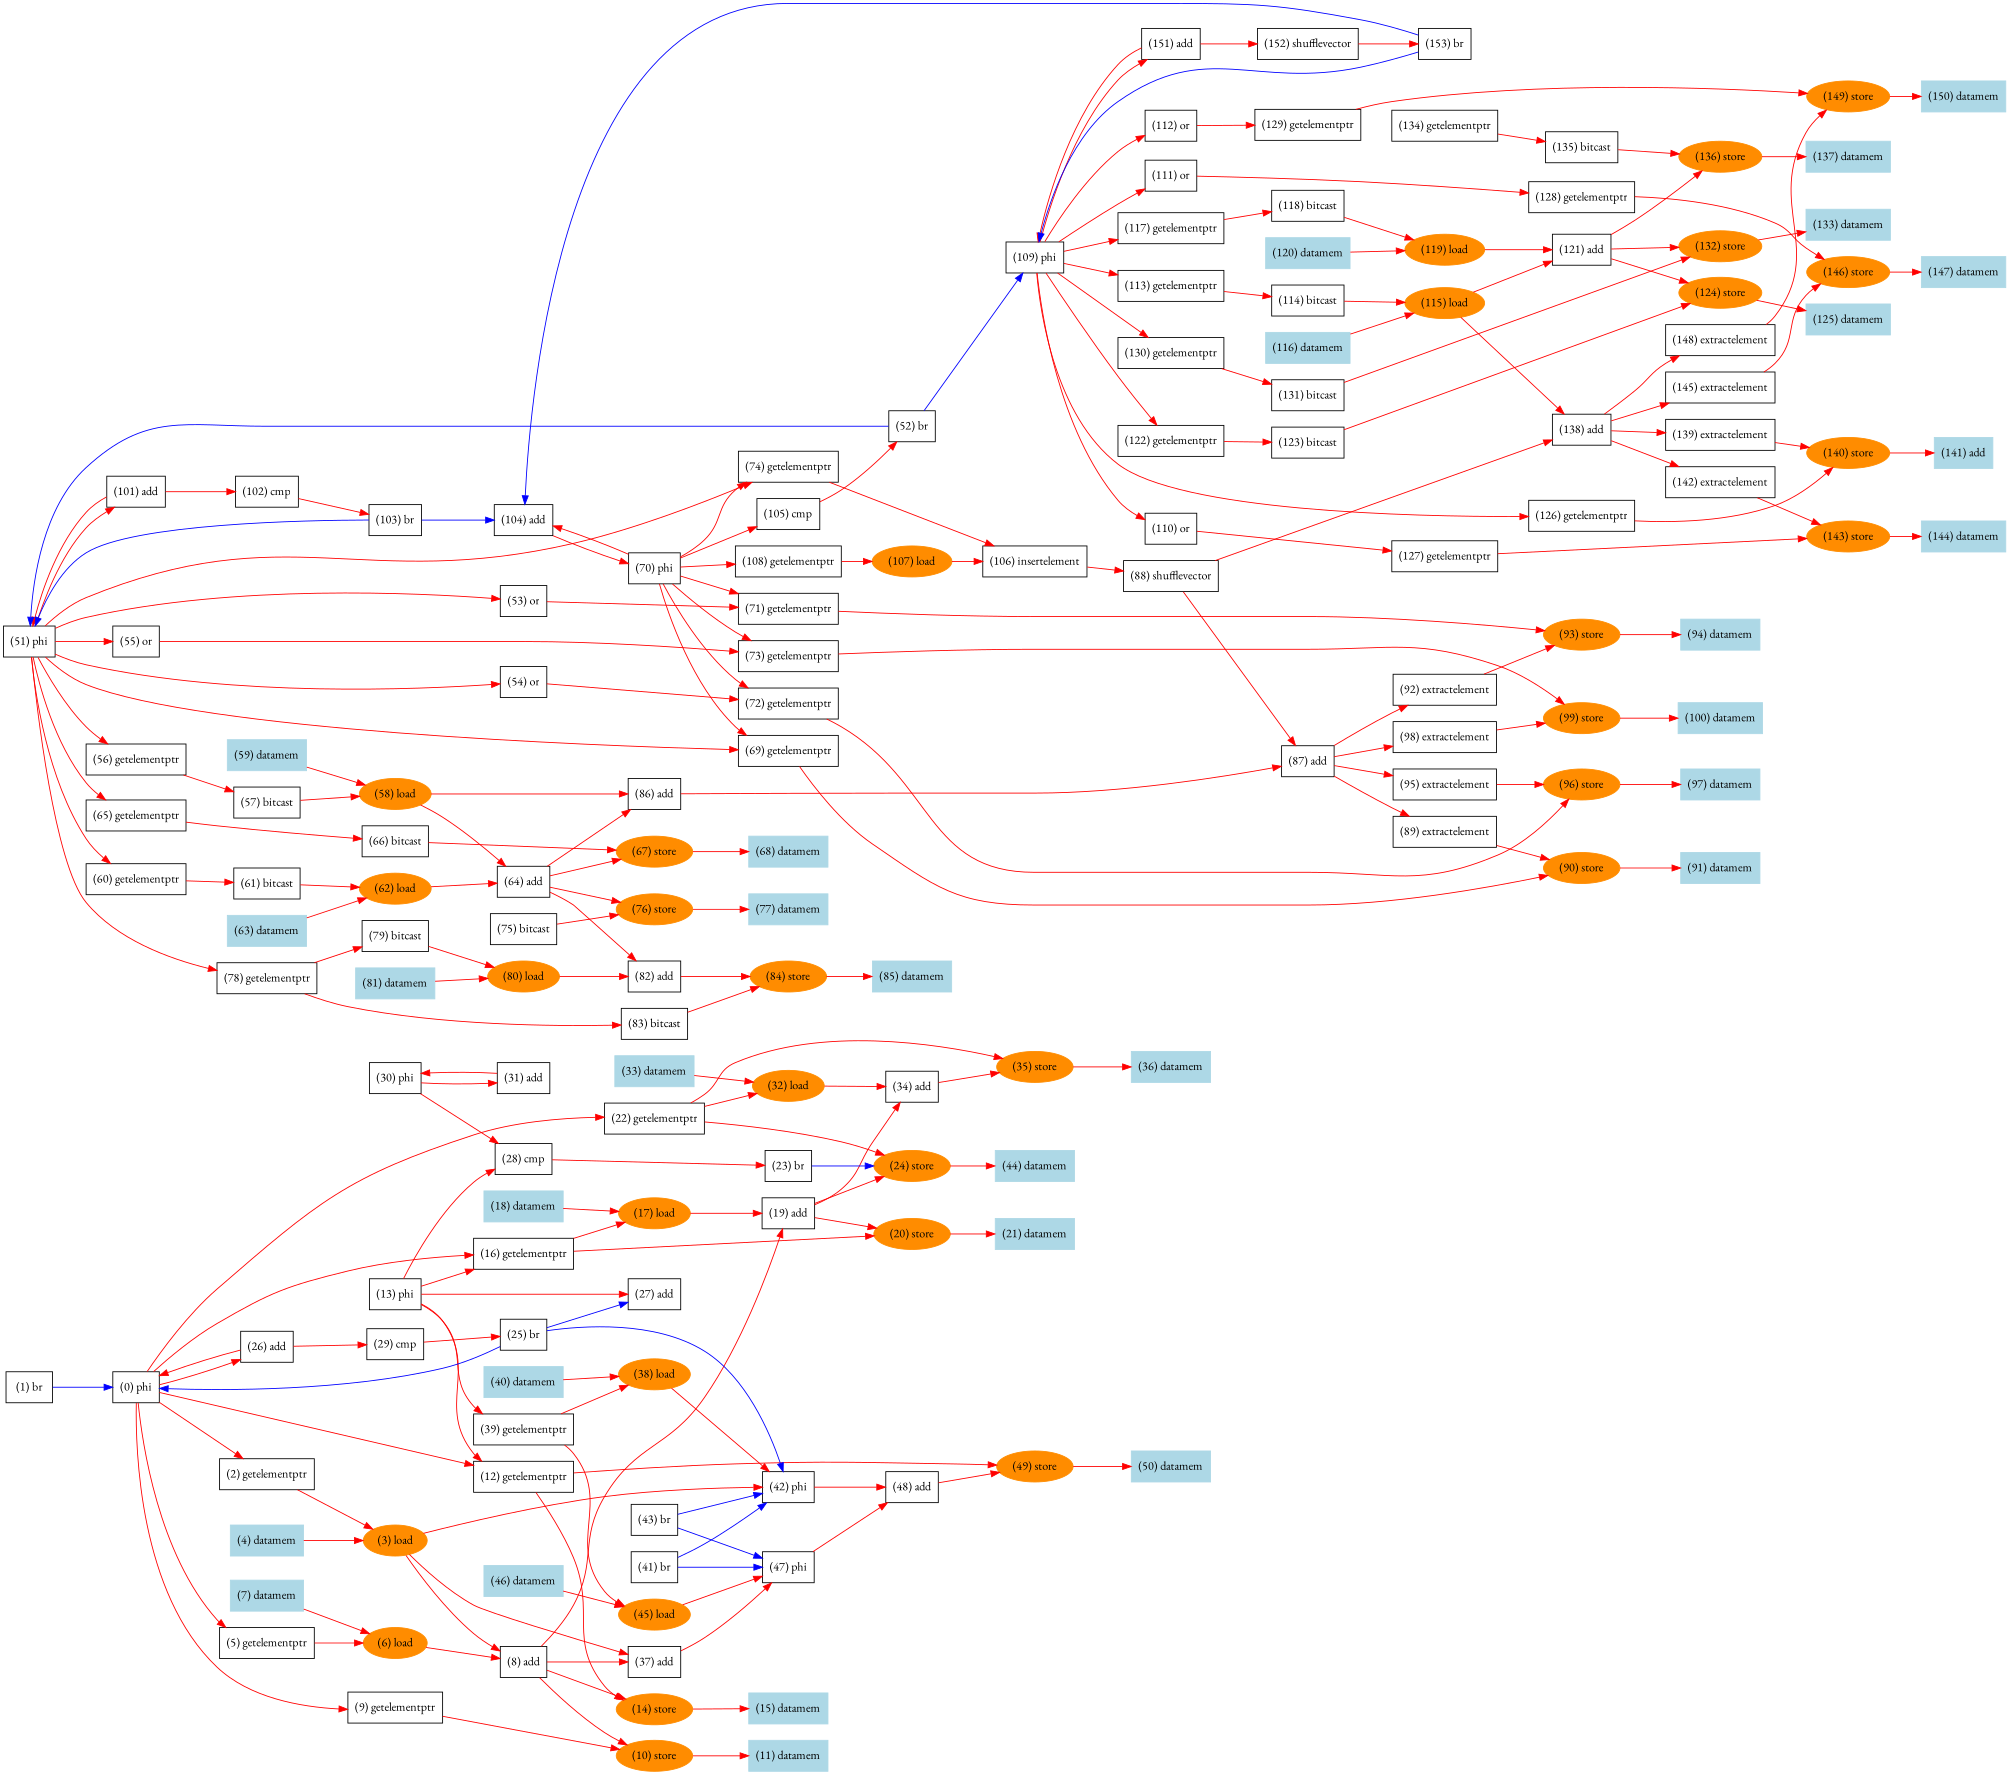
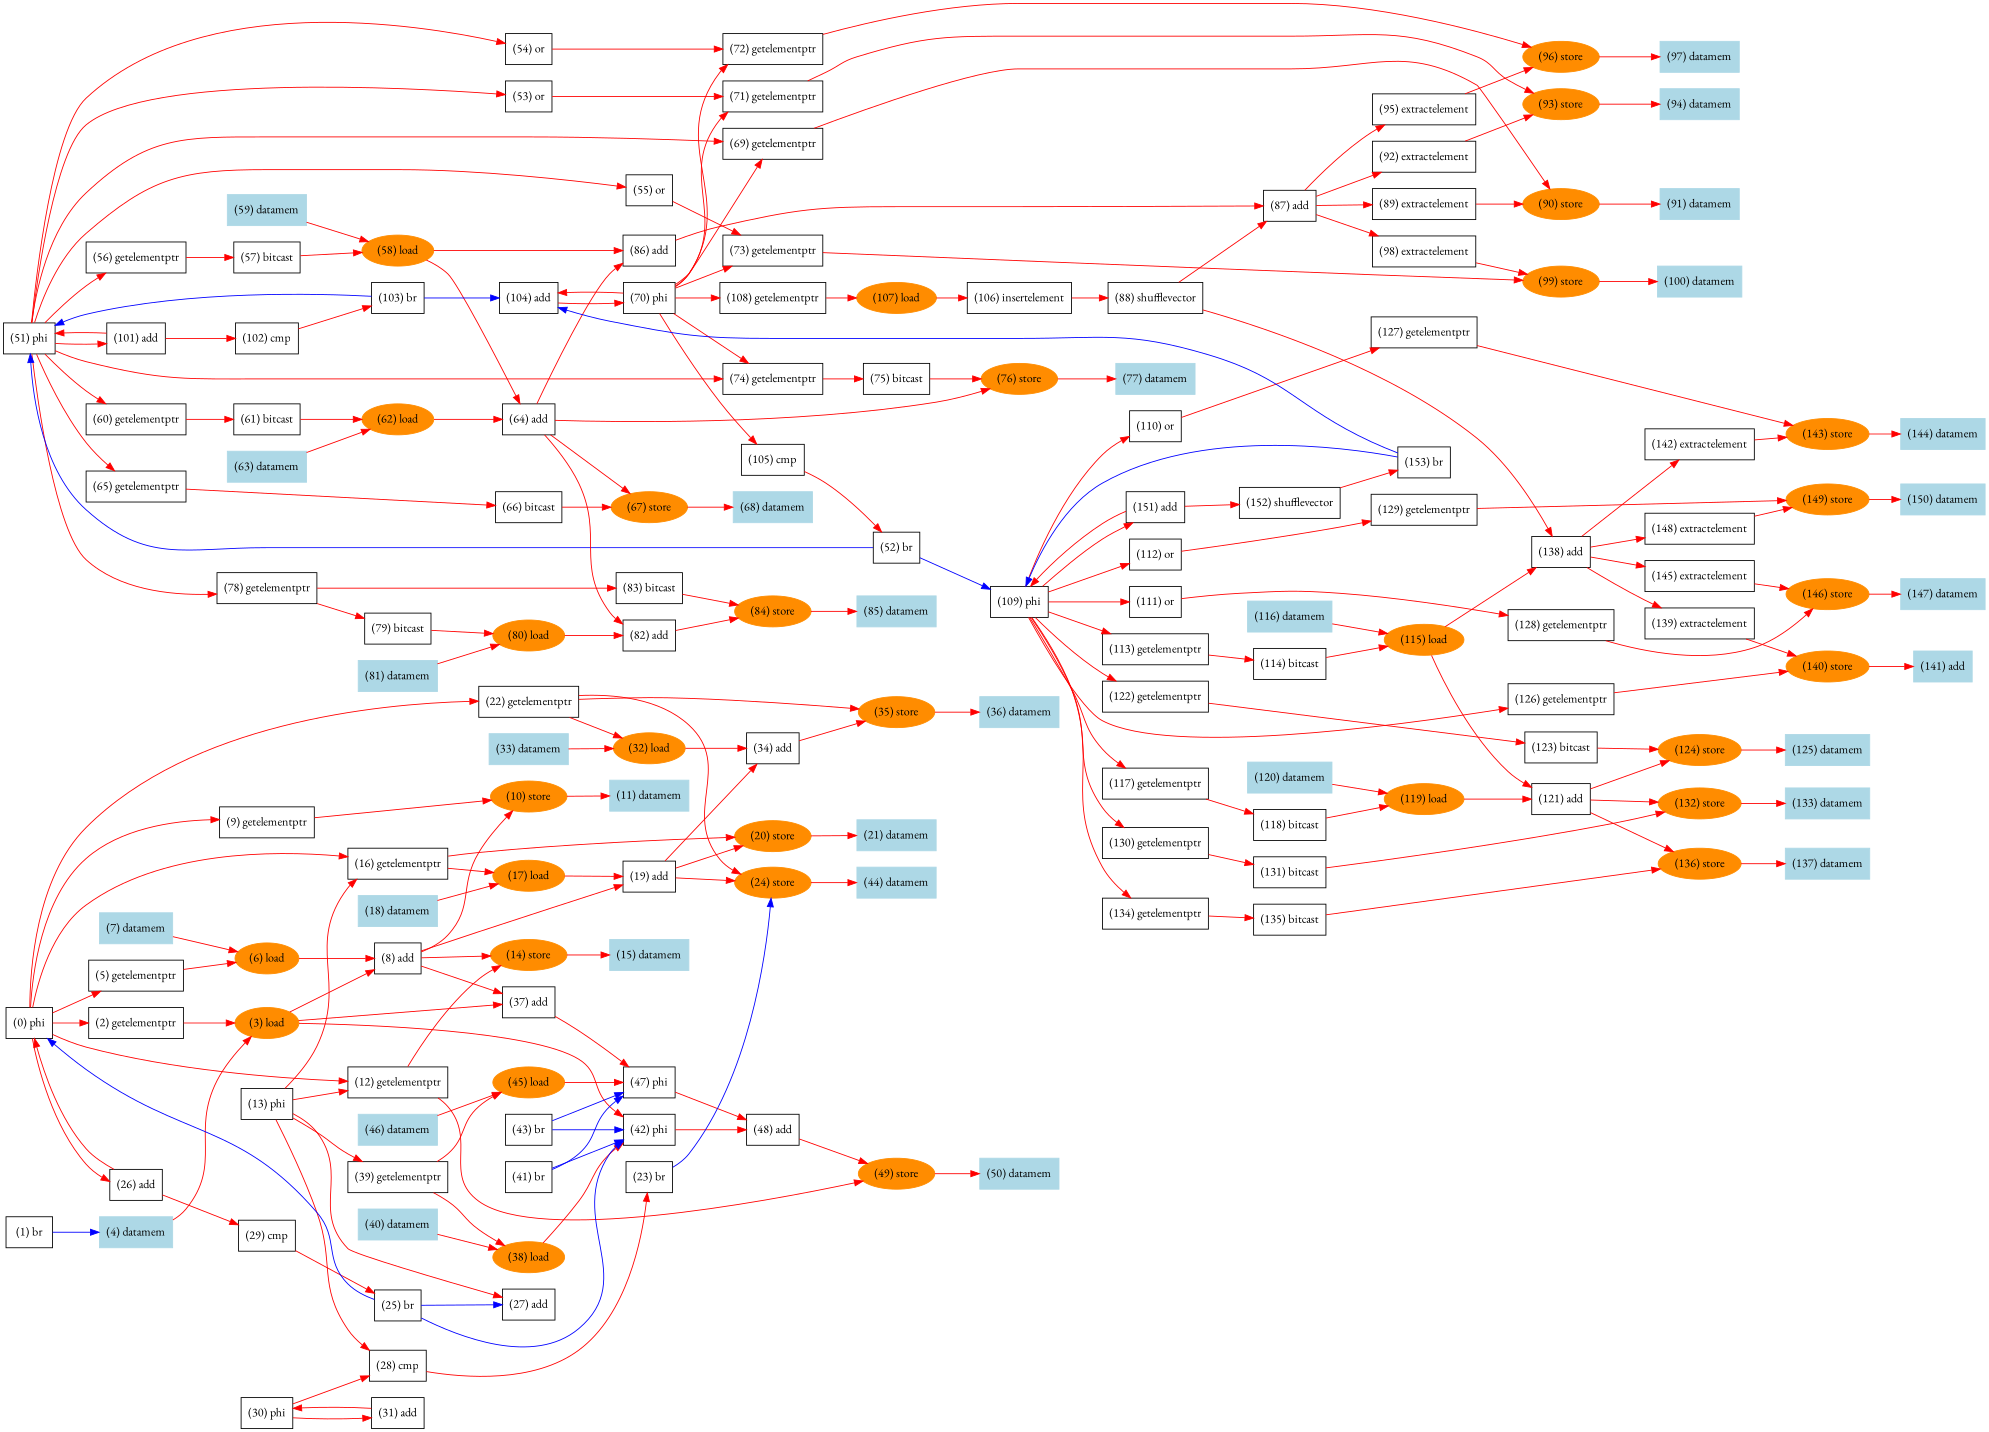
edge "(74) getelementptr" -> "(106) insertelement": now "(74) getelementptr" -> "(75) bitcast"
edge "(109) phi" -> "(134) getelementptr": added
edge "(1) br" -> "(0) phi": now "(1) br" -> "(4) datamem"
